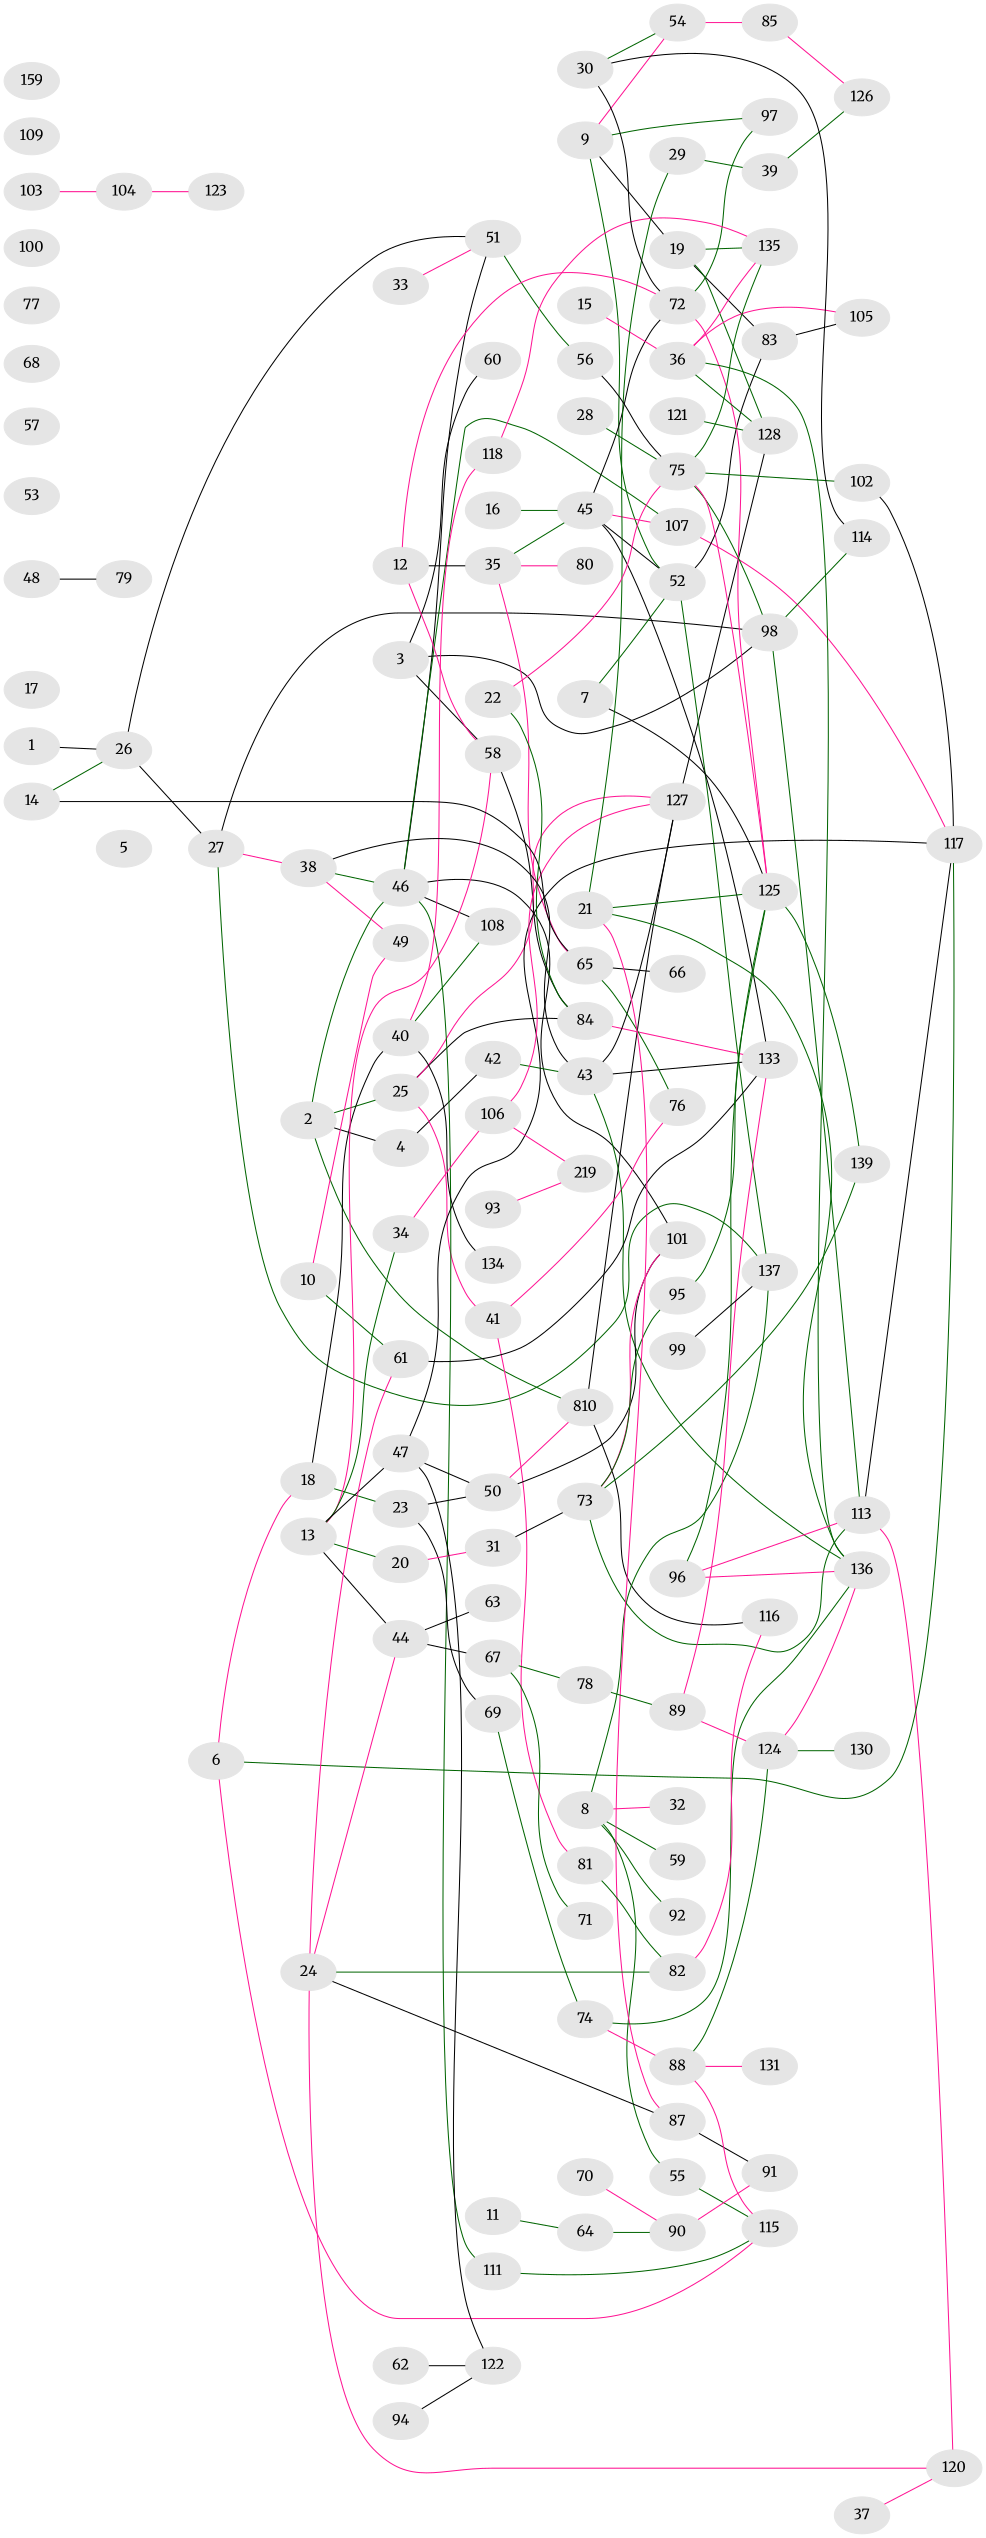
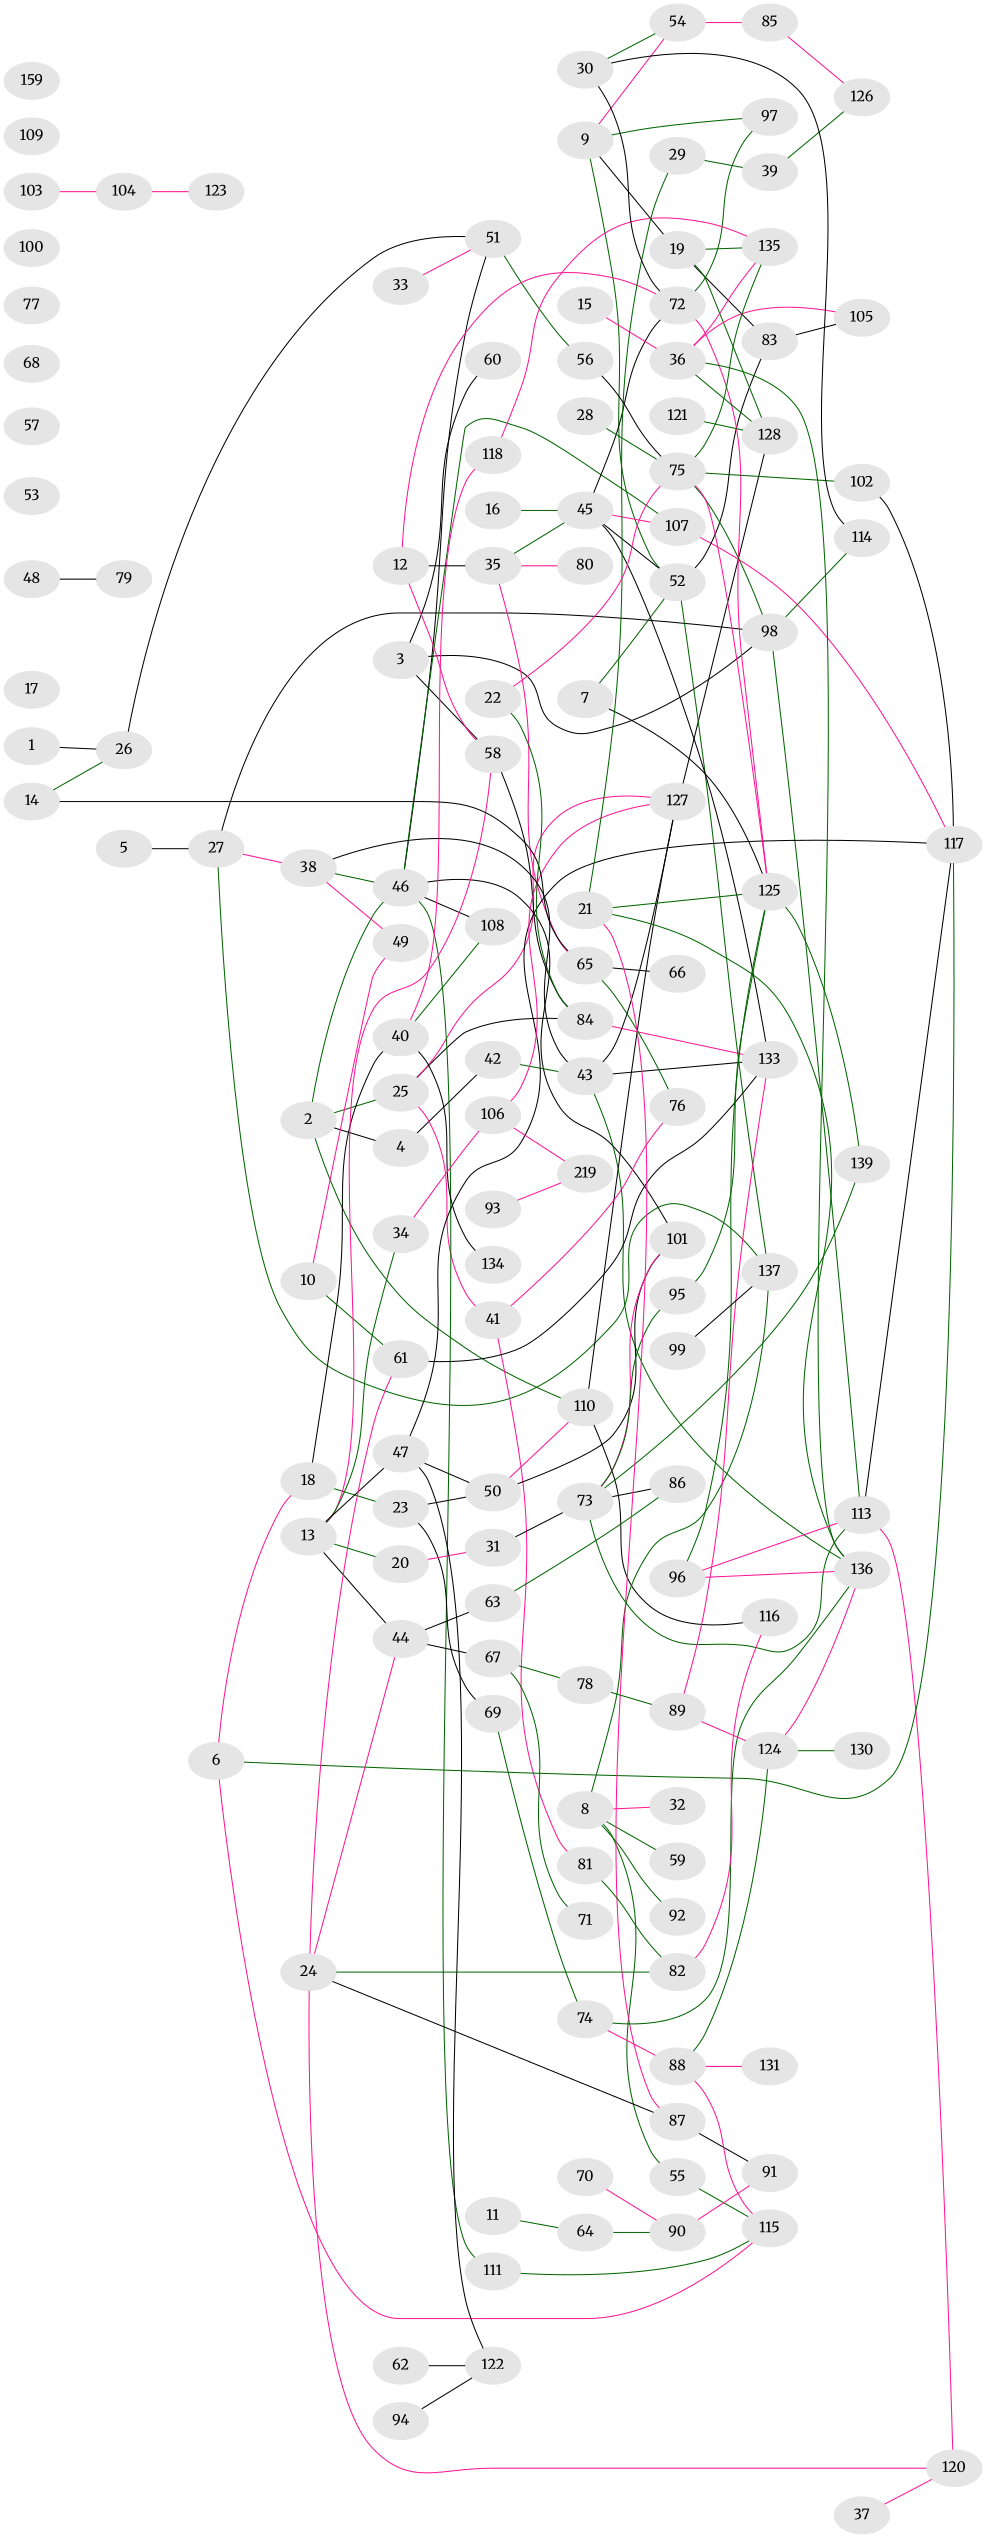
edge "26" -- "27": now "5" -- "27"
node "810": label "810" -> "110"
node "86": added
